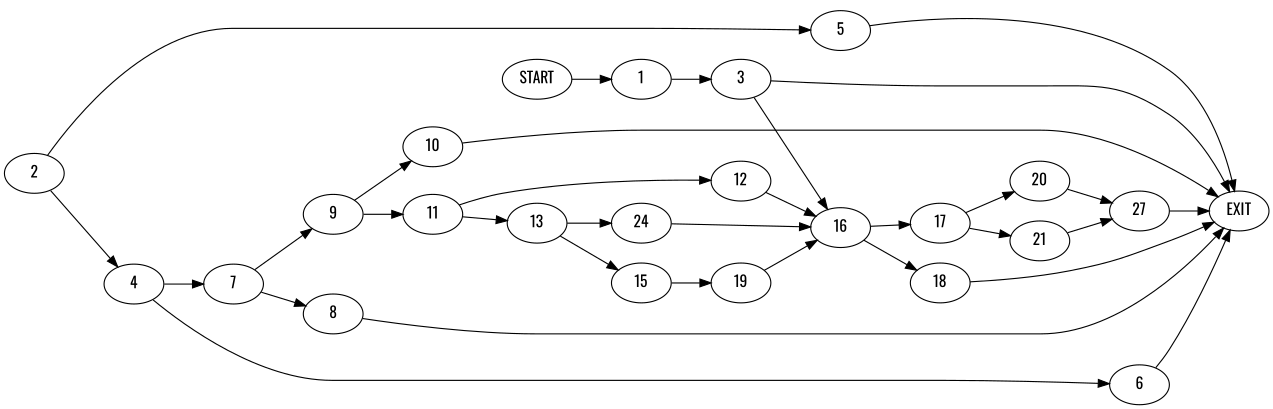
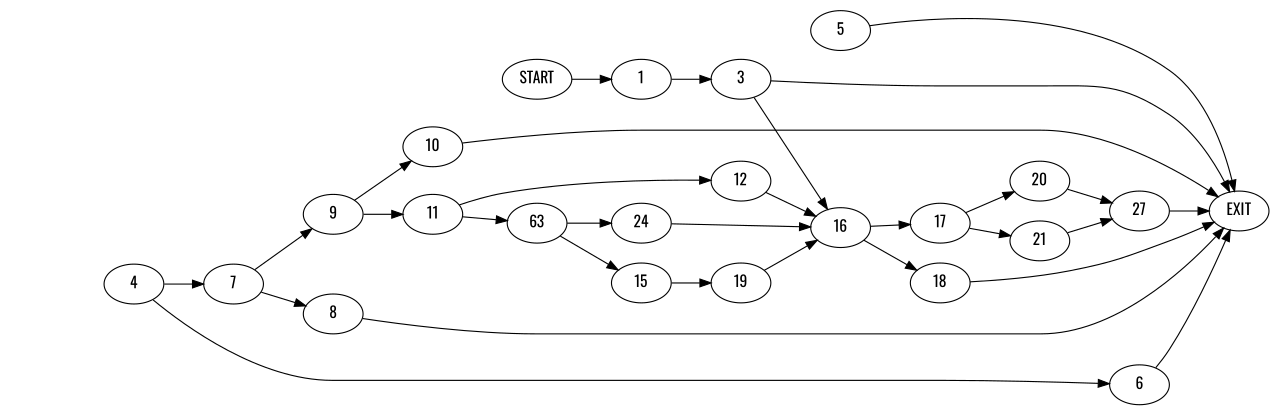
node "2": removed
node "13": label "13" -> "63"
